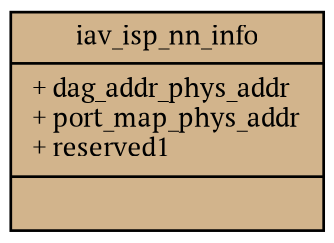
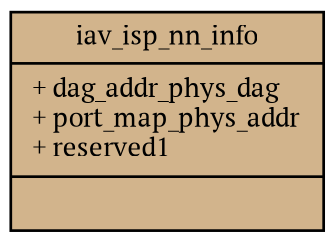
node "iav_isp_nn_info": text "+ dag_addr_phys_addr" -> "+ dag_addr_phys_dag"
